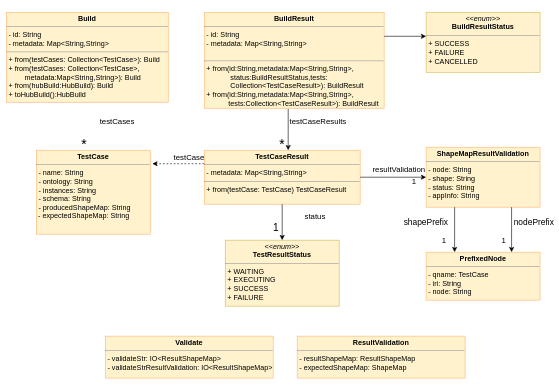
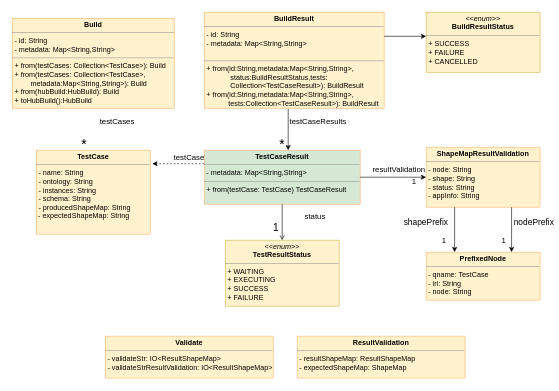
node "Build - id: String - metadata: Map<String,String> + from(testCases: Collection<TestCase>): Build + from(testCases: Collection<TestCase>, metadata:Map<String,String>): Build + from(hubBuild:HubBuild): Build + toHubBuild():HubBuild": moved (87, 57) -> (93, 63)
node "TestCaseResult - metadata: Map<String,String> + from(testCase: TestCase) TestCaseResult": fillcolor #fff2cc -> #d5e8d4
edge "TestCaseResult - metadata: Map<String,String> + from(testCase: TestCase) TestCaseResult" -> "<<enum>> TestResultStatus + WAITING + EXECUTING + SUCCESS + FAILURE": arrowhead classic -> open
